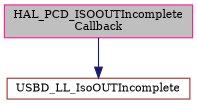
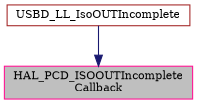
edge "HAL_PCD_ISOOUTIncomplete Callback" -> "USBD_LL_IsoOUTIncomplete": reversed
